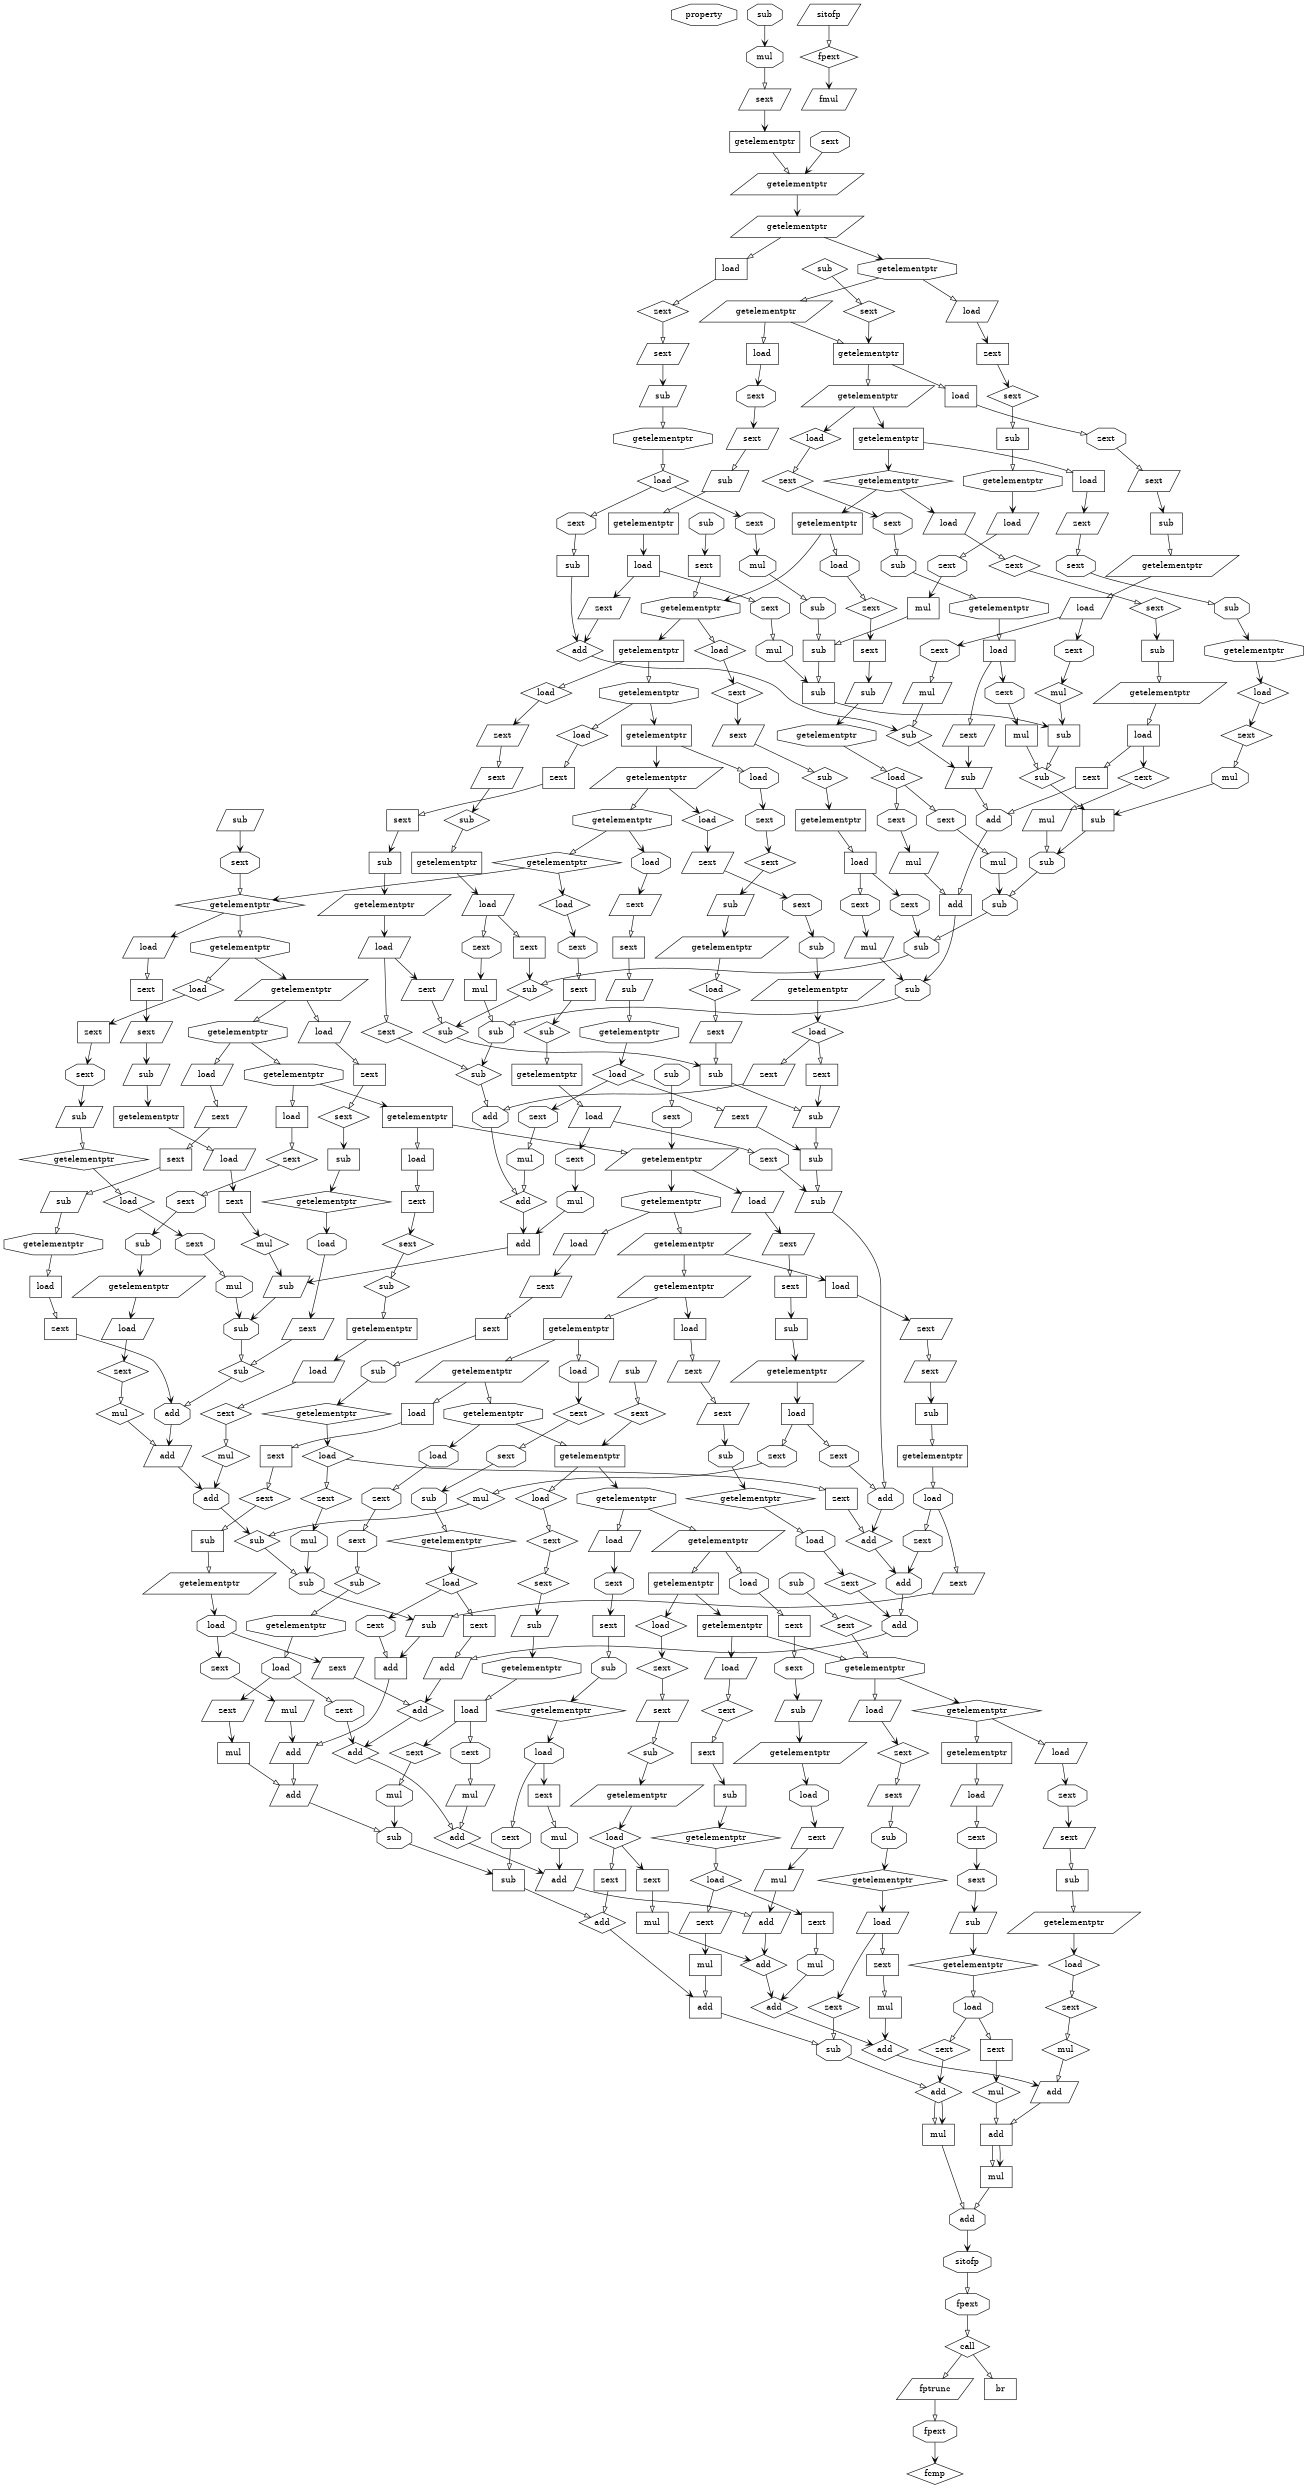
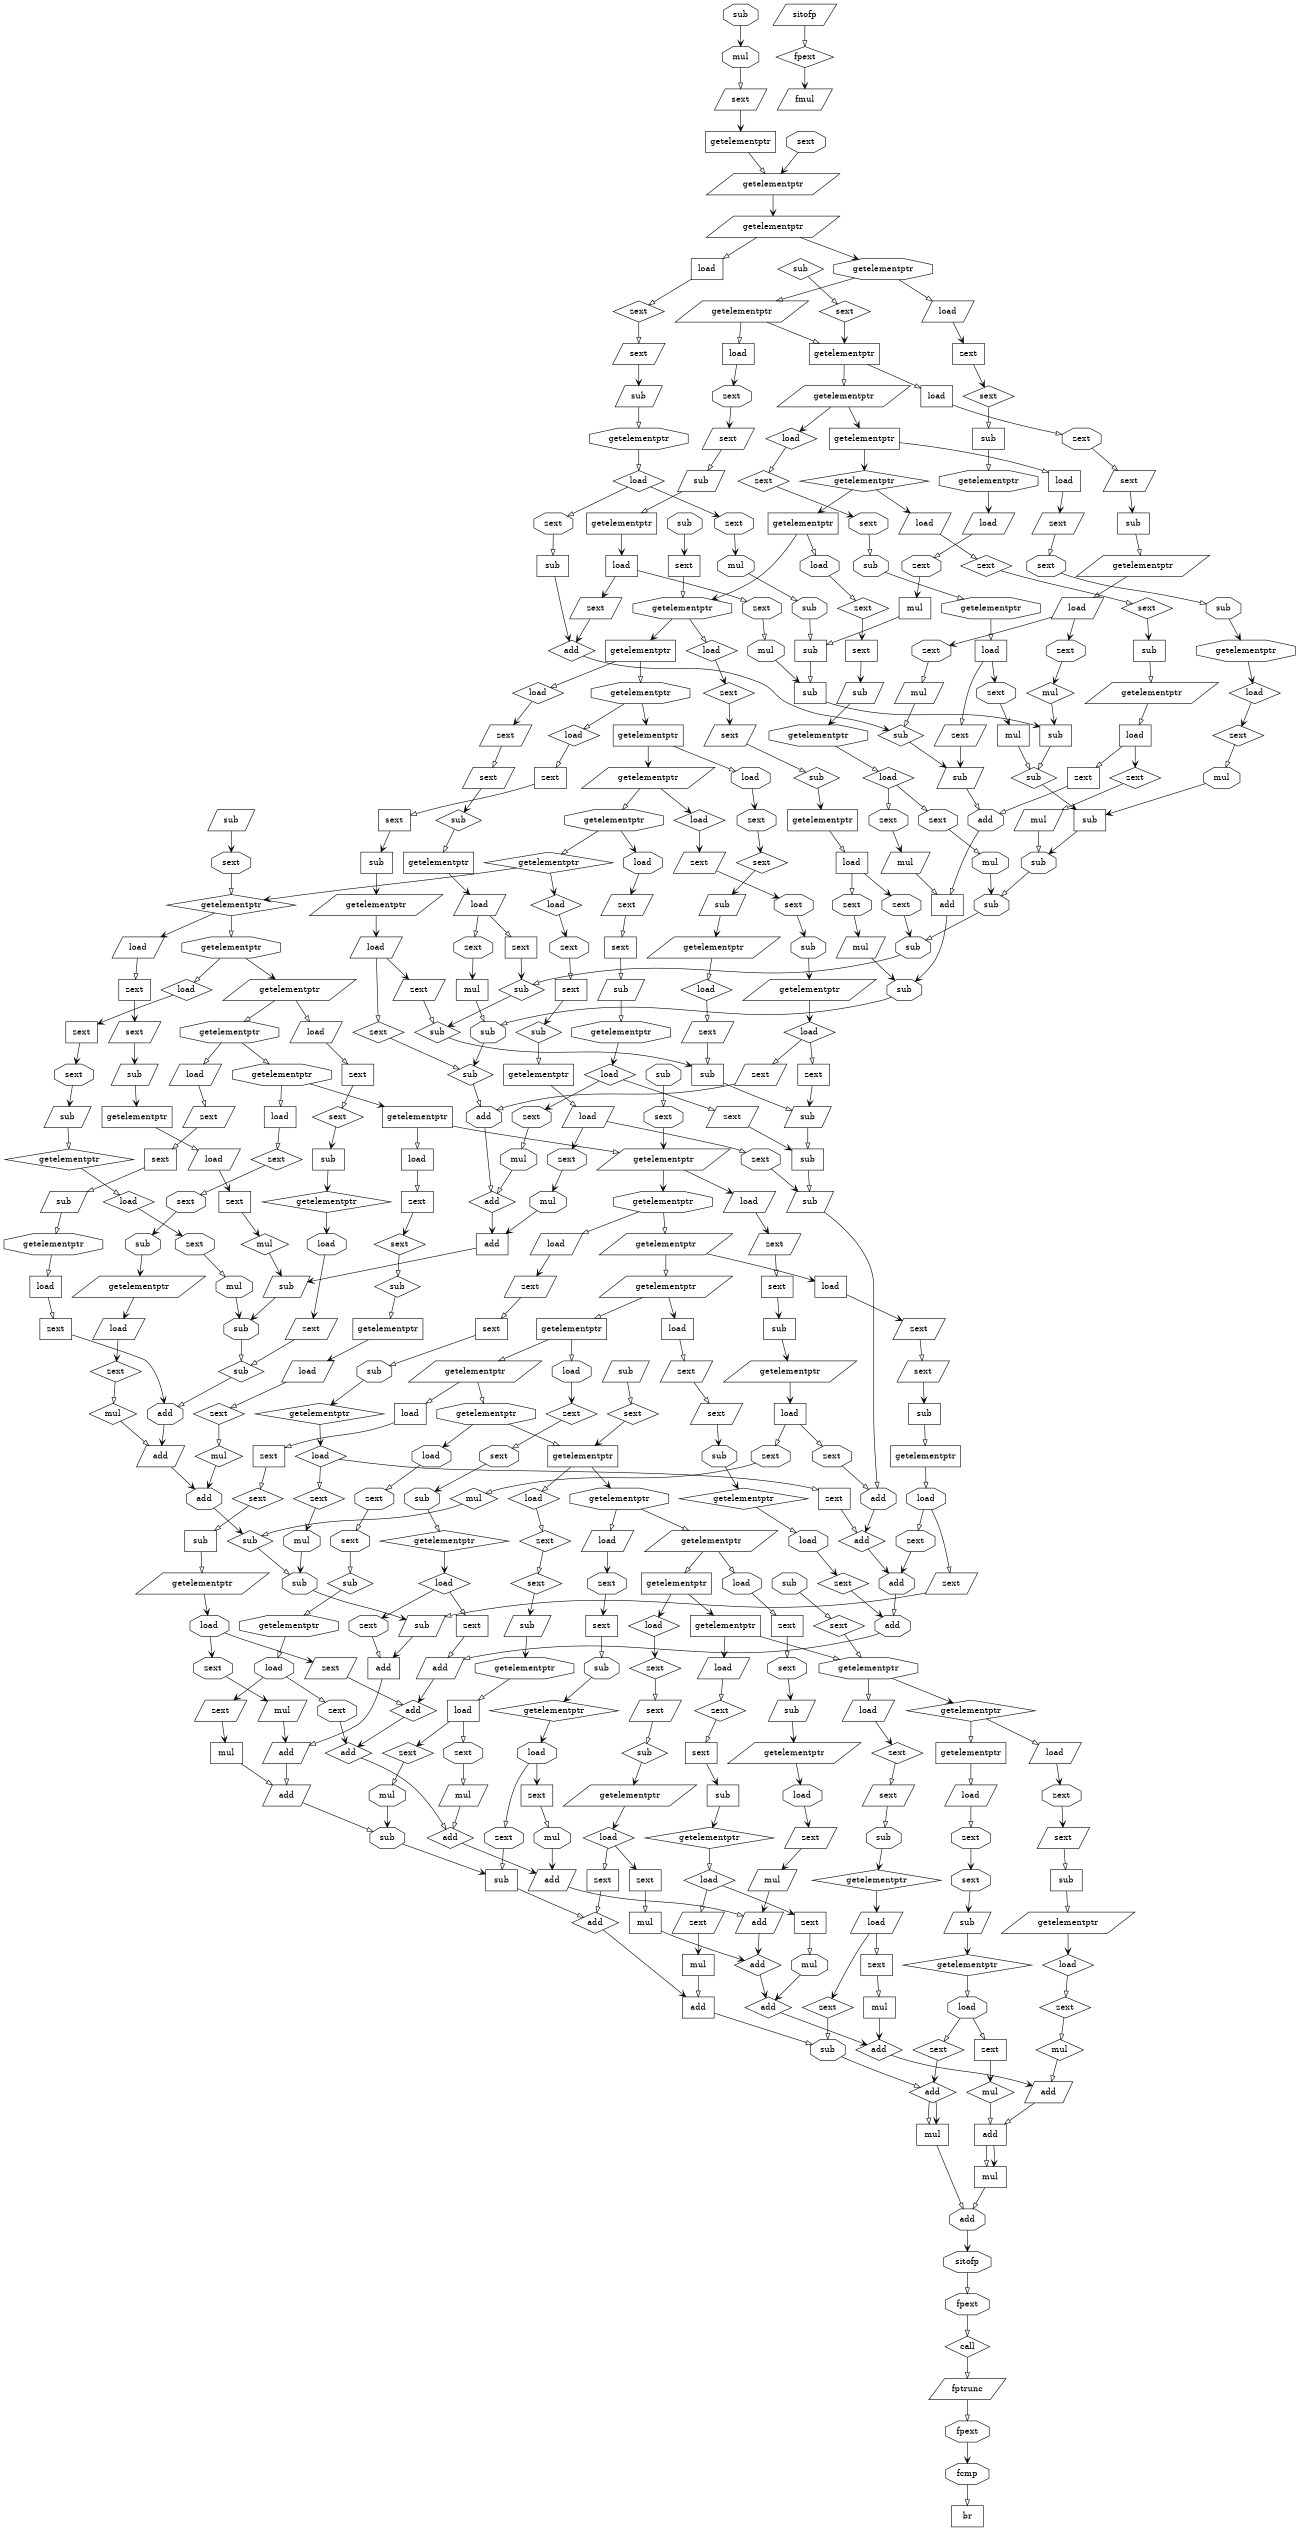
node "property": removed
edge "call" -> "br": now "fcmp" -> "br"
node "fcmp": shape diamond -> octagon
